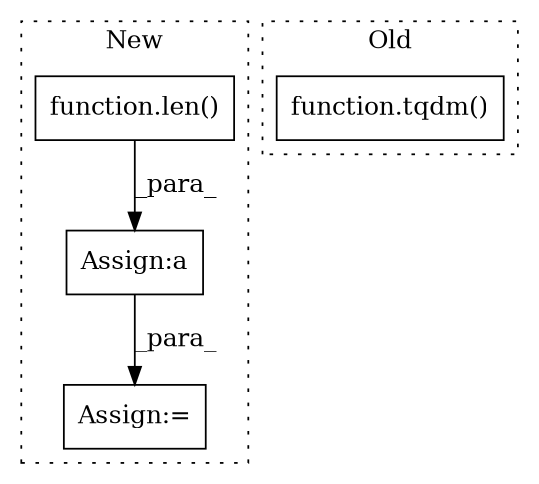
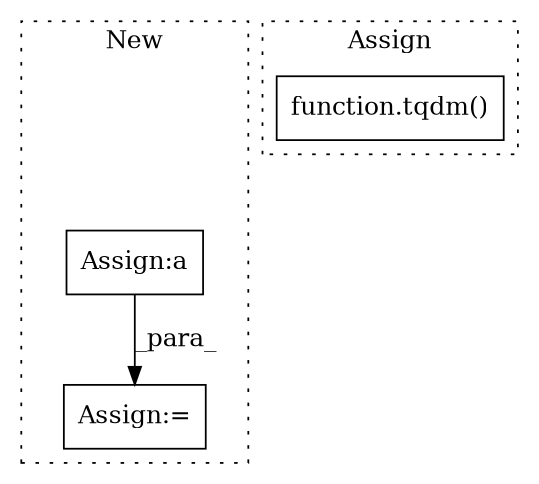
cluster "Old": label "Old" -> "Assign"
node "function.len()": removed
